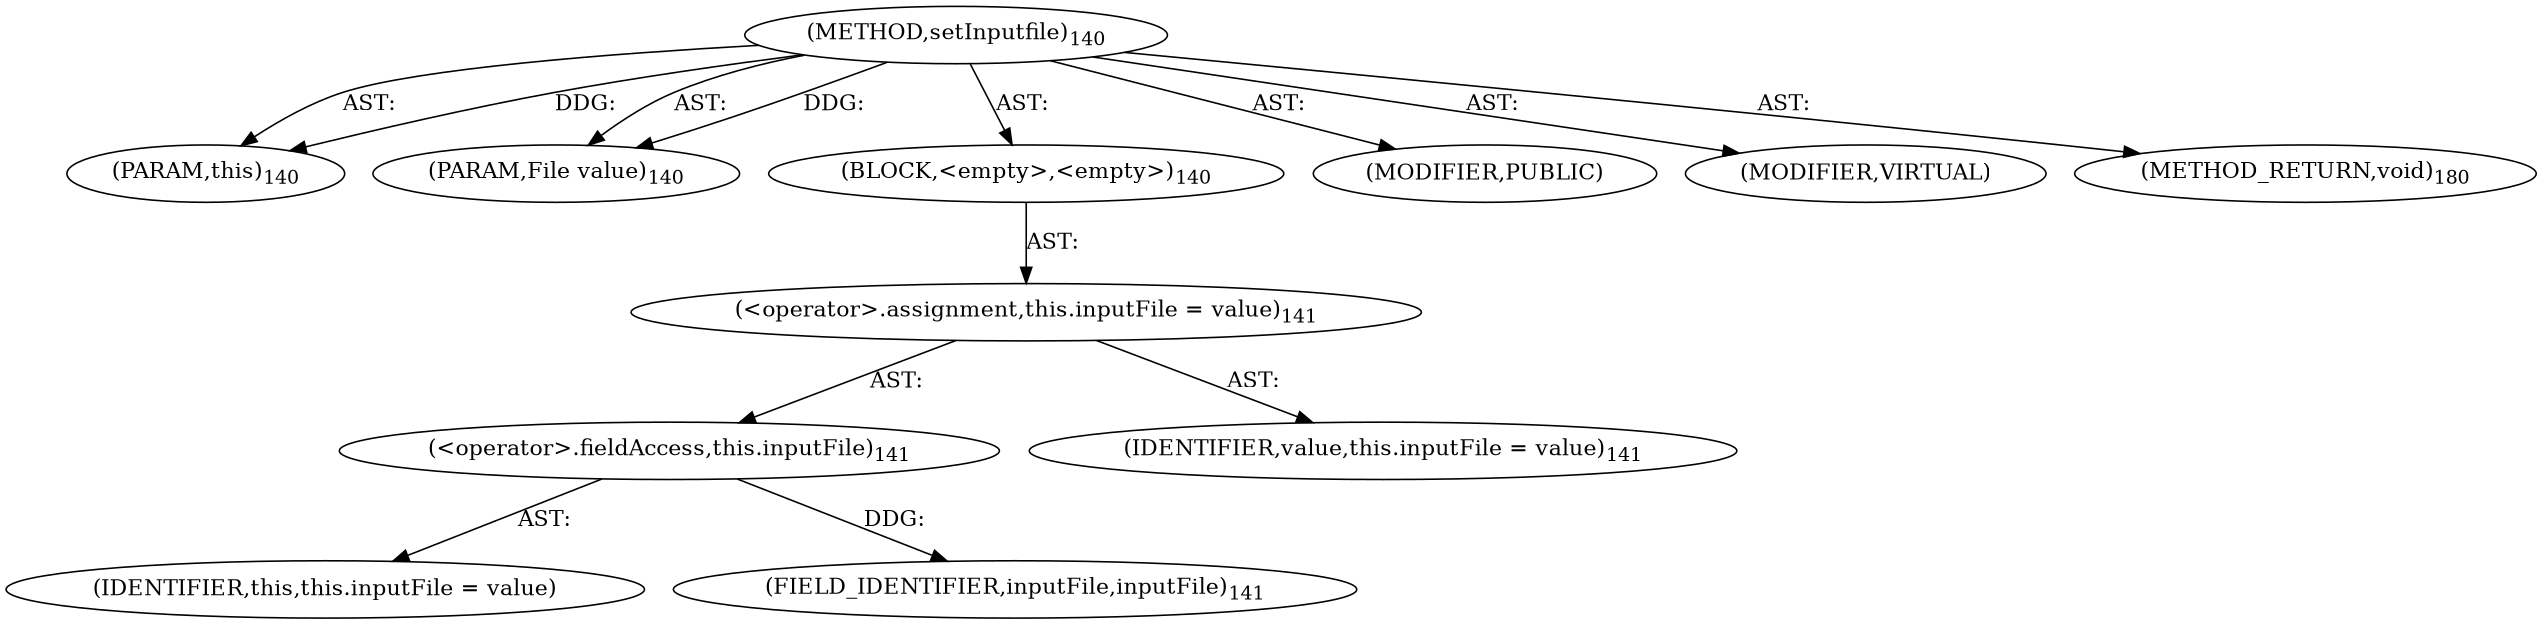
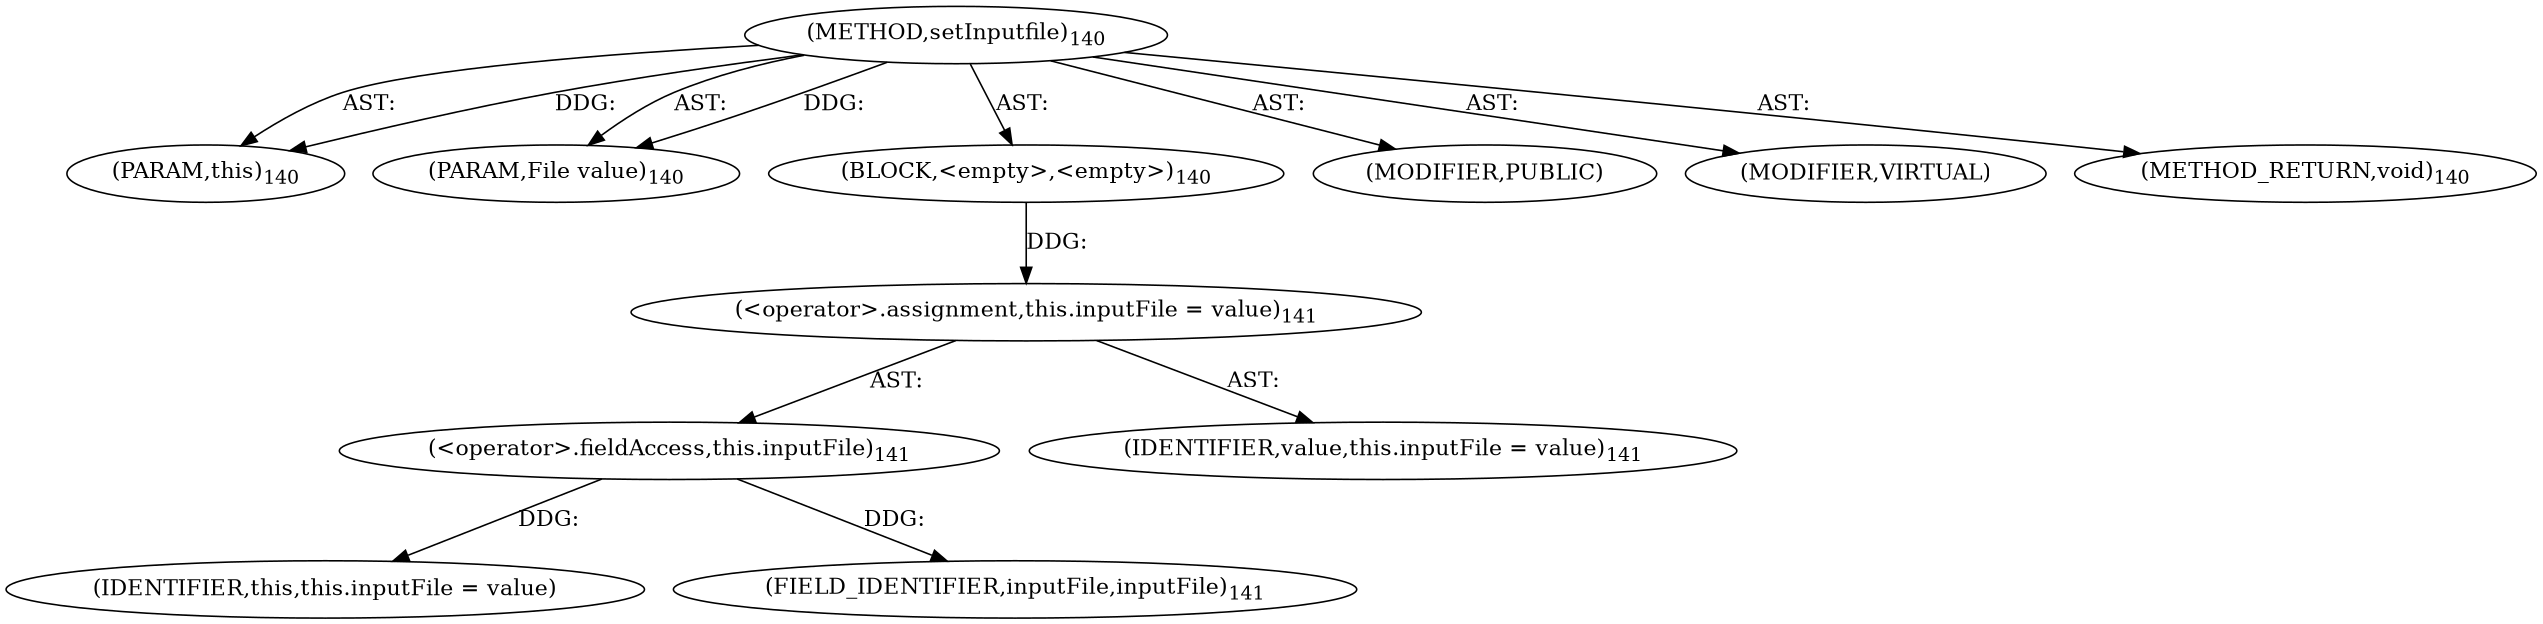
node "(METHOD_RETURN,void)": text "180" -> "140"
edge "(BLOCK,<empty>,<empty>)" -> "(<operator>.assignment,this.inputFile = value)": label "AST: " -> "DDG: "
edge "(<operator>.fieldAccess,this.inputFile)" -> "(IDENTIFIER,this,this.inputFile = value)": label "AST: " -> "DDG: "
